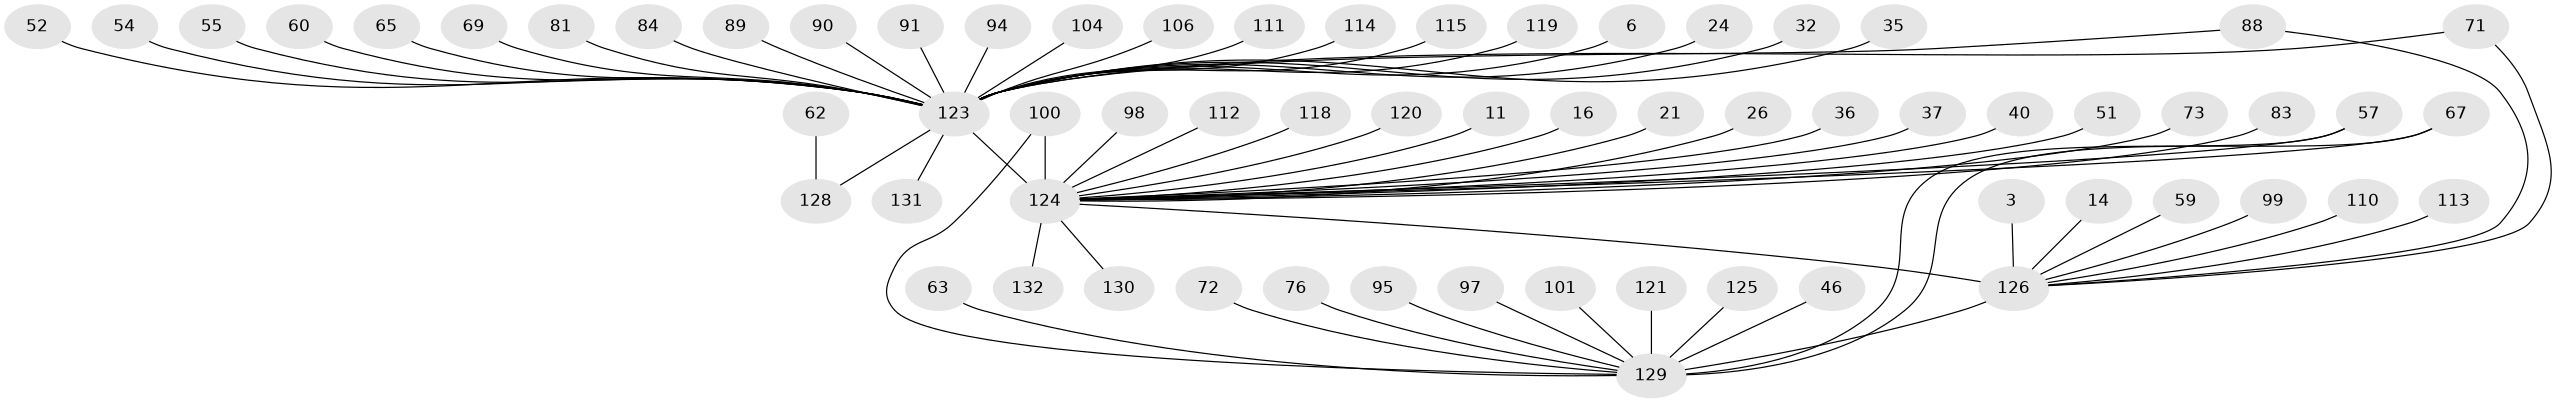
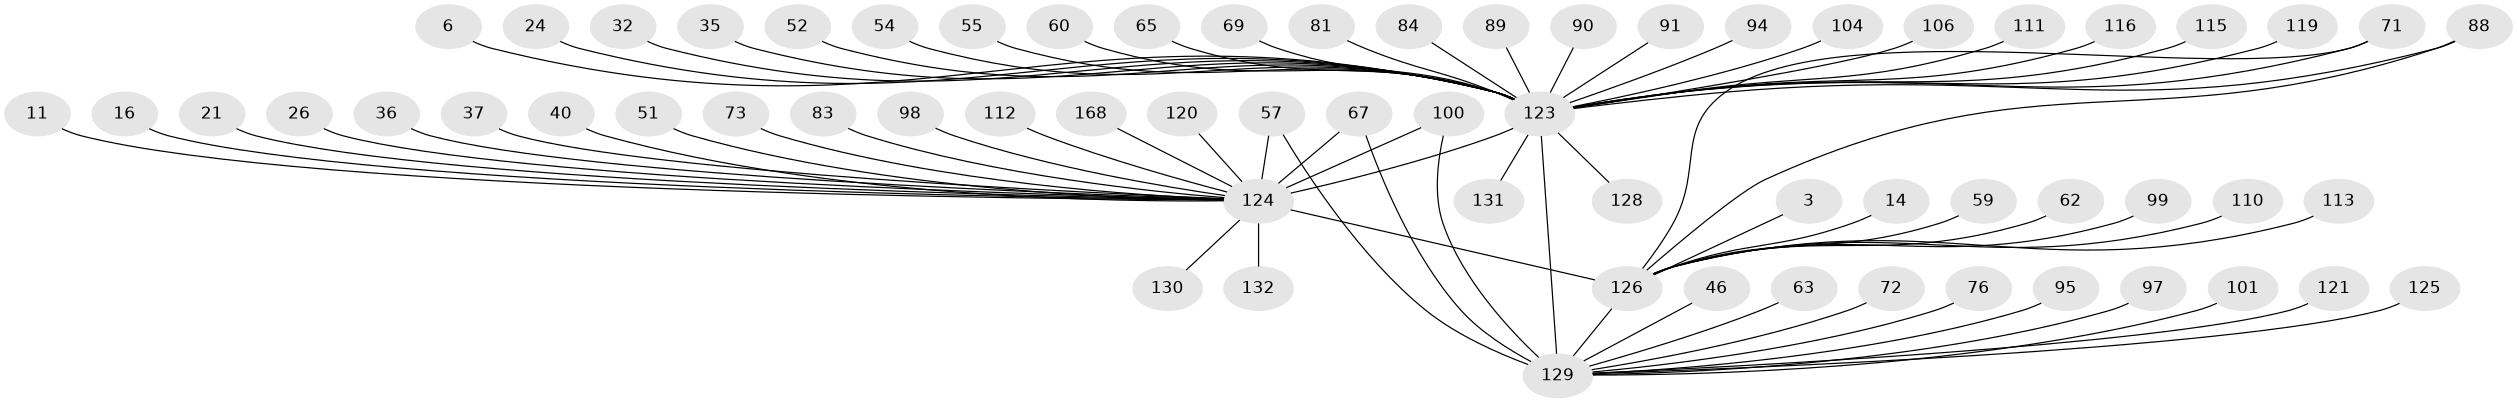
node "114": label "114" -> "116"
node "118": label "118" -> "168"
edge "62" -- "128": now "62" -- "126"
edge "123" -- "129": added
